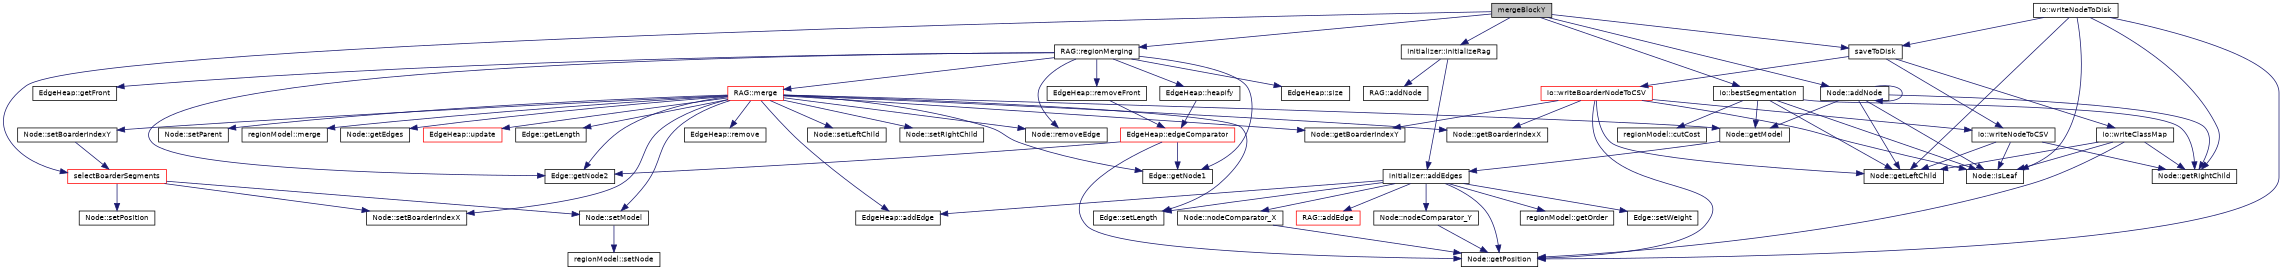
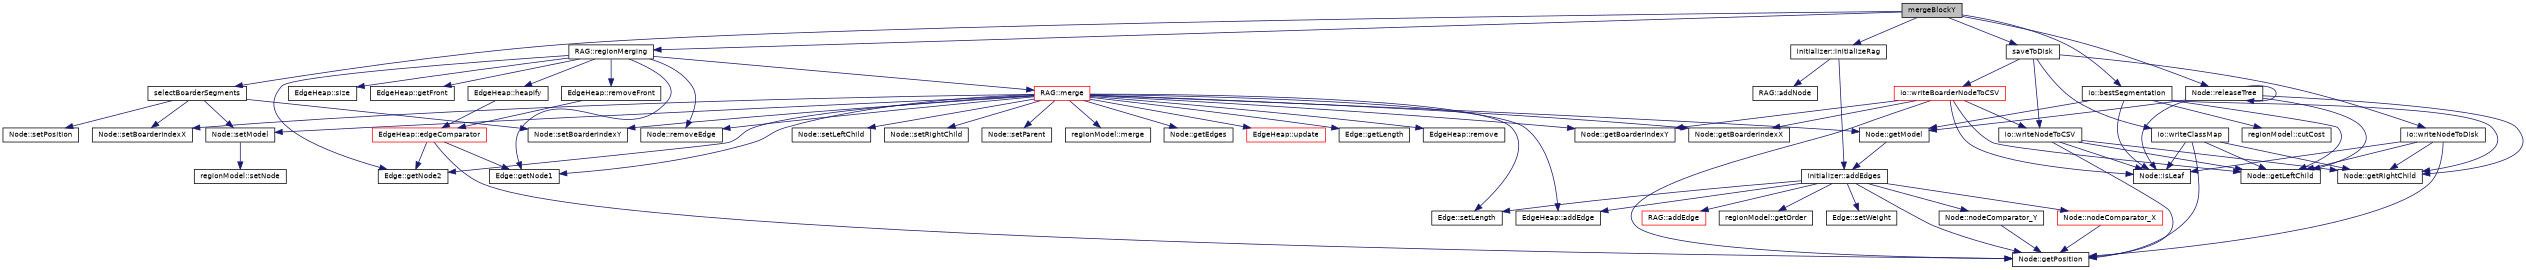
edge "io::writeNodeToDisk" -> "saveToDisk": reversed
node "Node::addNode": label "Node::addNode" -> "Node::releaseTree"
edge "Node::setBoarderIndexY" -> "selectBoarderSegments": reversed
node "selectBoarderSegments": color red -> black
edge "io::writeNodeToCSV" -> "Node::getPosition": added
node "Node::nodeComparator_X": color black -> red
